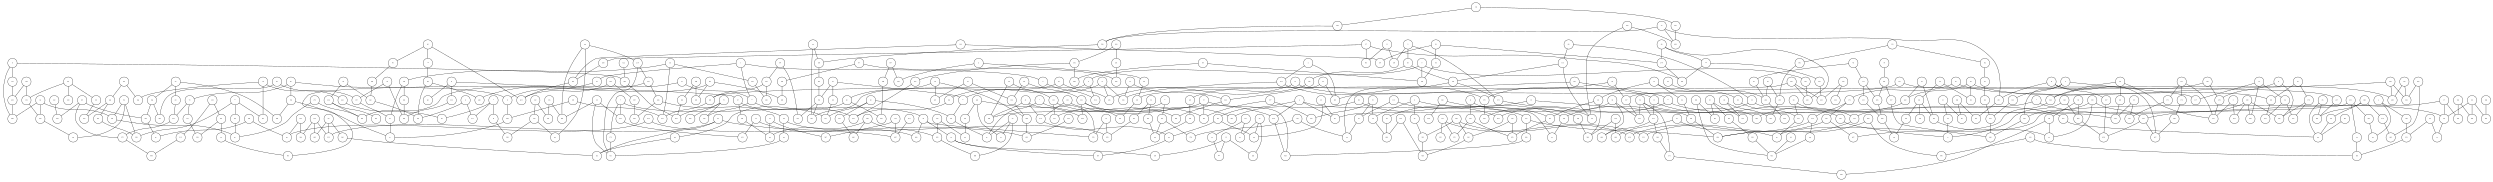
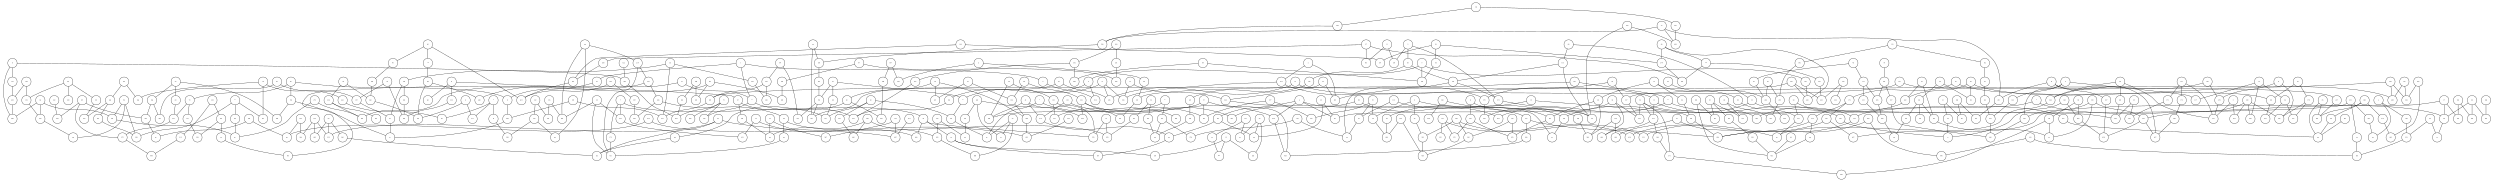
edge "324" -- "464": now "324" -- "427"
